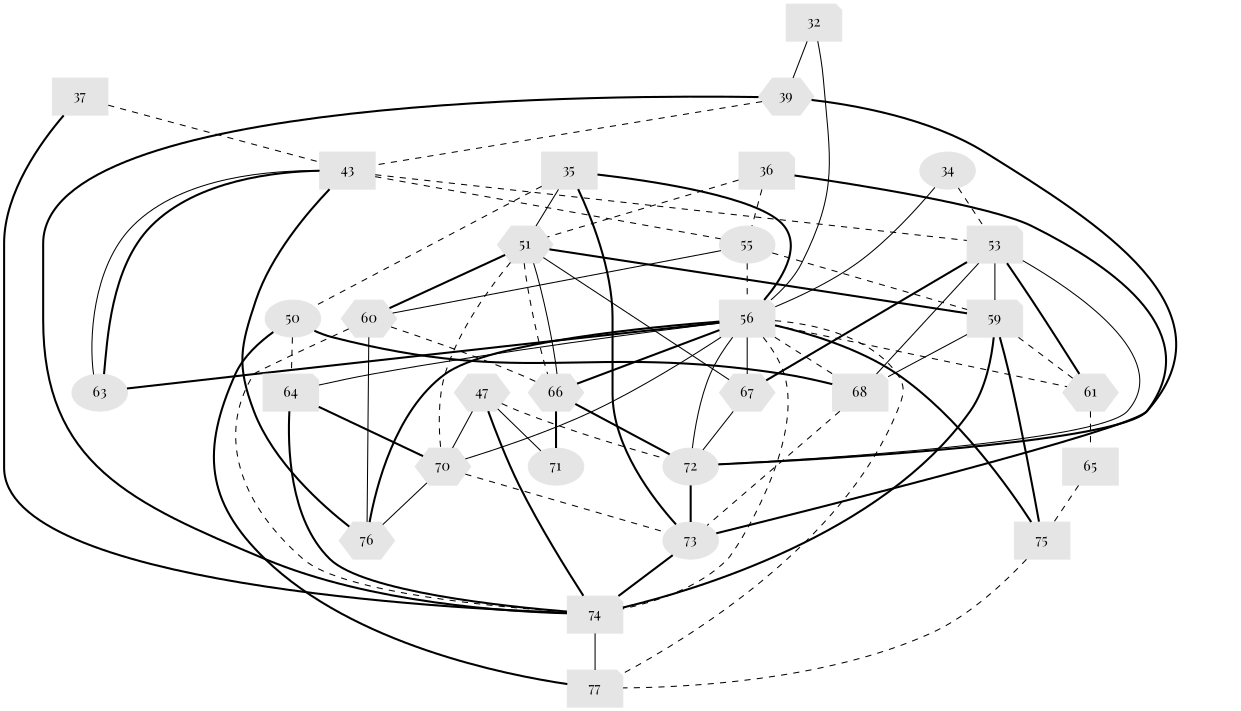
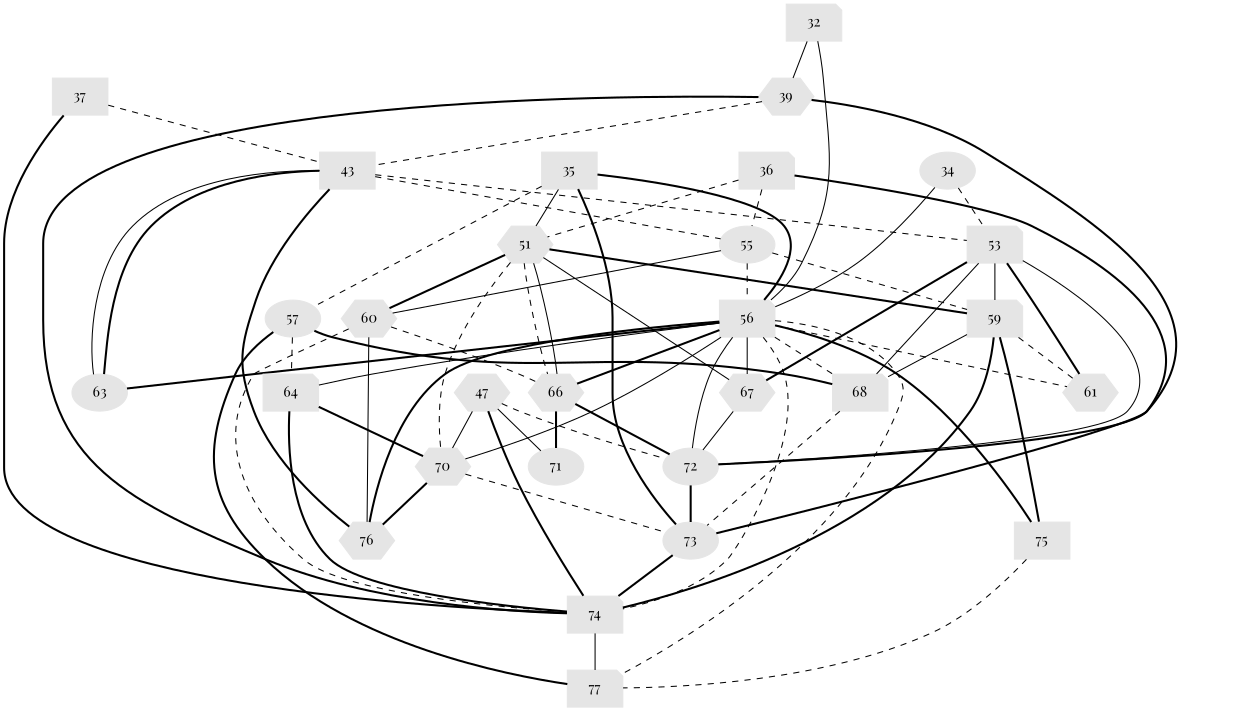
node "50": label "50" -> "57"
node "65": removed
edge "70" -- "76": style solid -> bold
